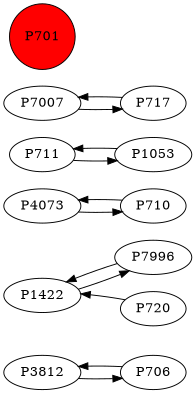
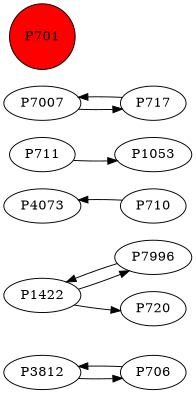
edge "P1053" -> "P711": removed
edge "P4073" -> "P710": removed
edge "P720" -> "P1422": reversed
